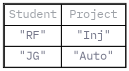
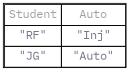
node "Student": text "Project" -> "Auto"
